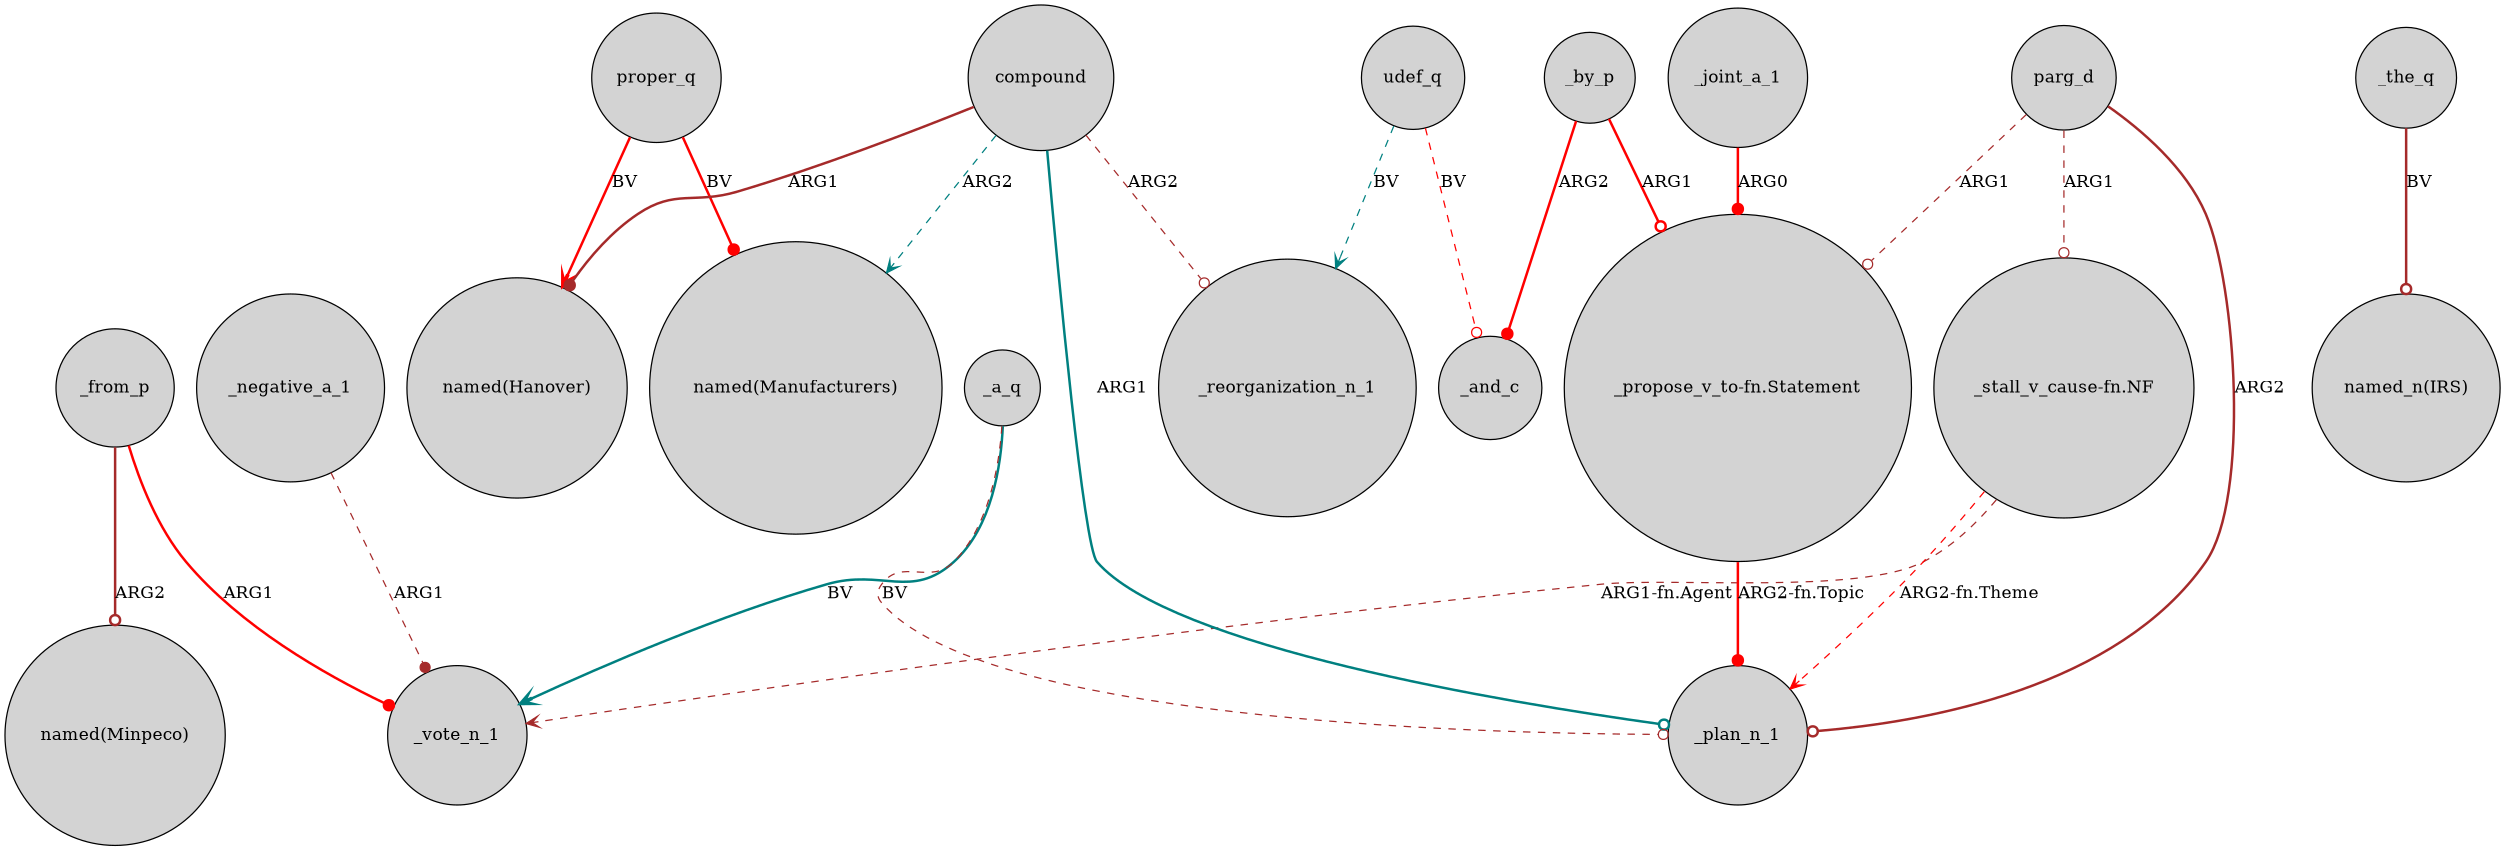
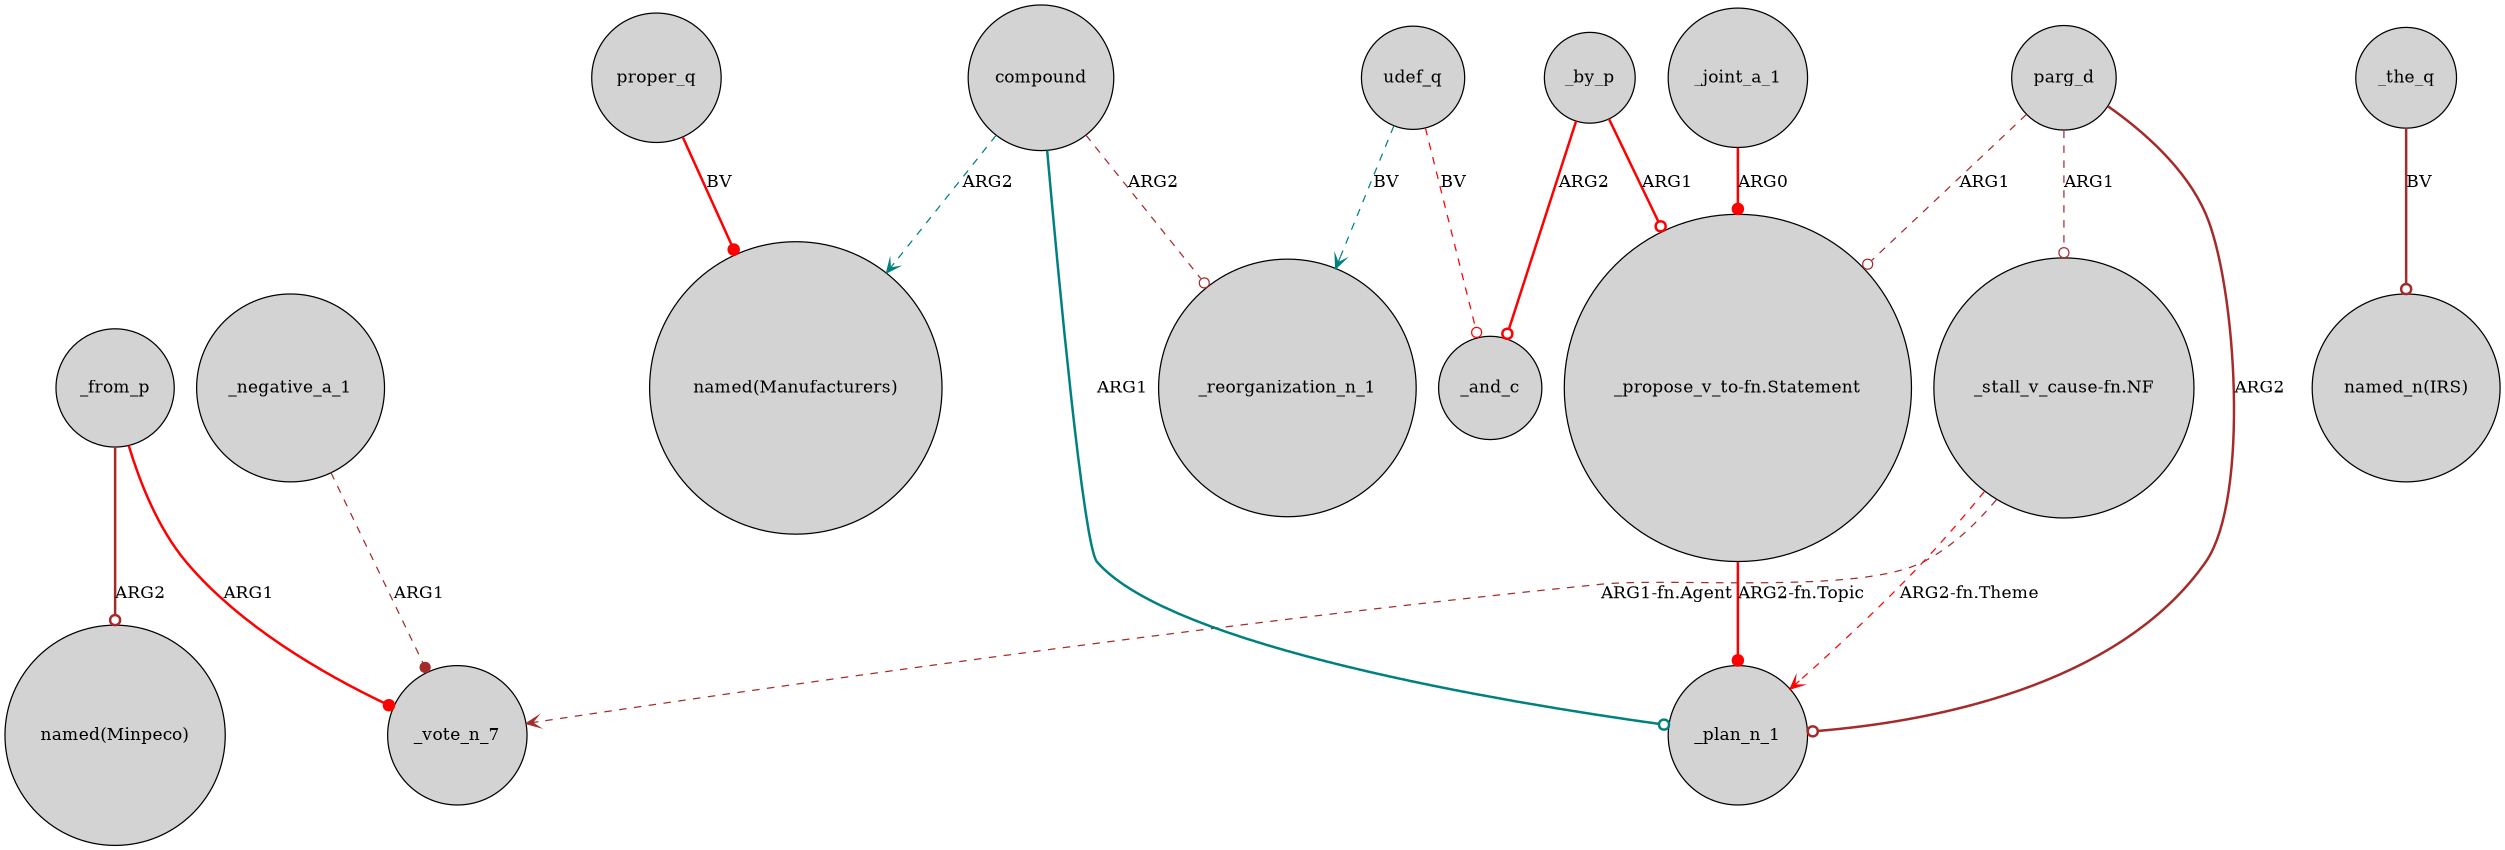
edge "_by_p" -> "_and_c": arrowhead dot -> odot
node "named(Hanover)": removed
node "_a_q": removed
node "_vote_n_1": label "_vote_n_1" -> "_vote_n_7"
